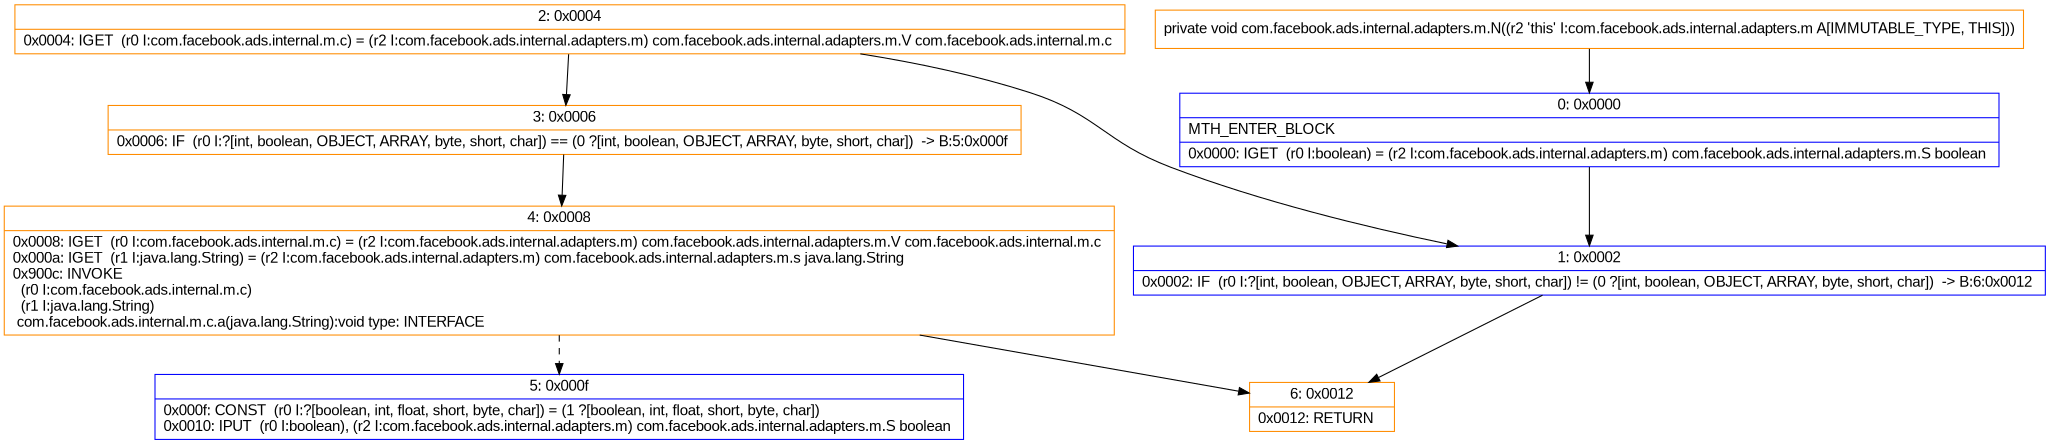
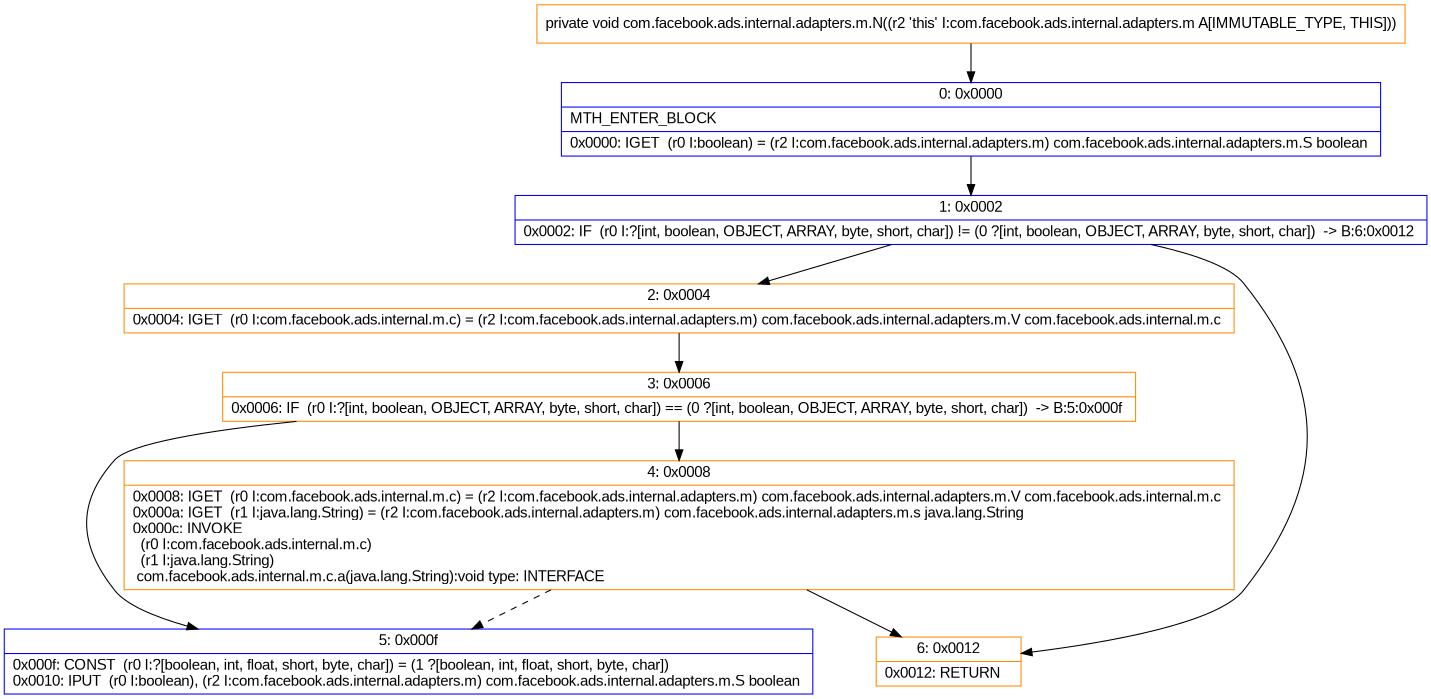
edge "2: 0x0004" -> "1: 0x0002": reversed
node "4: 0x0008": text "0x900c: INVOKE" -> "0x000c: INVOKE"
edge "3: 0x0006" -> "5: 0x000f": added
